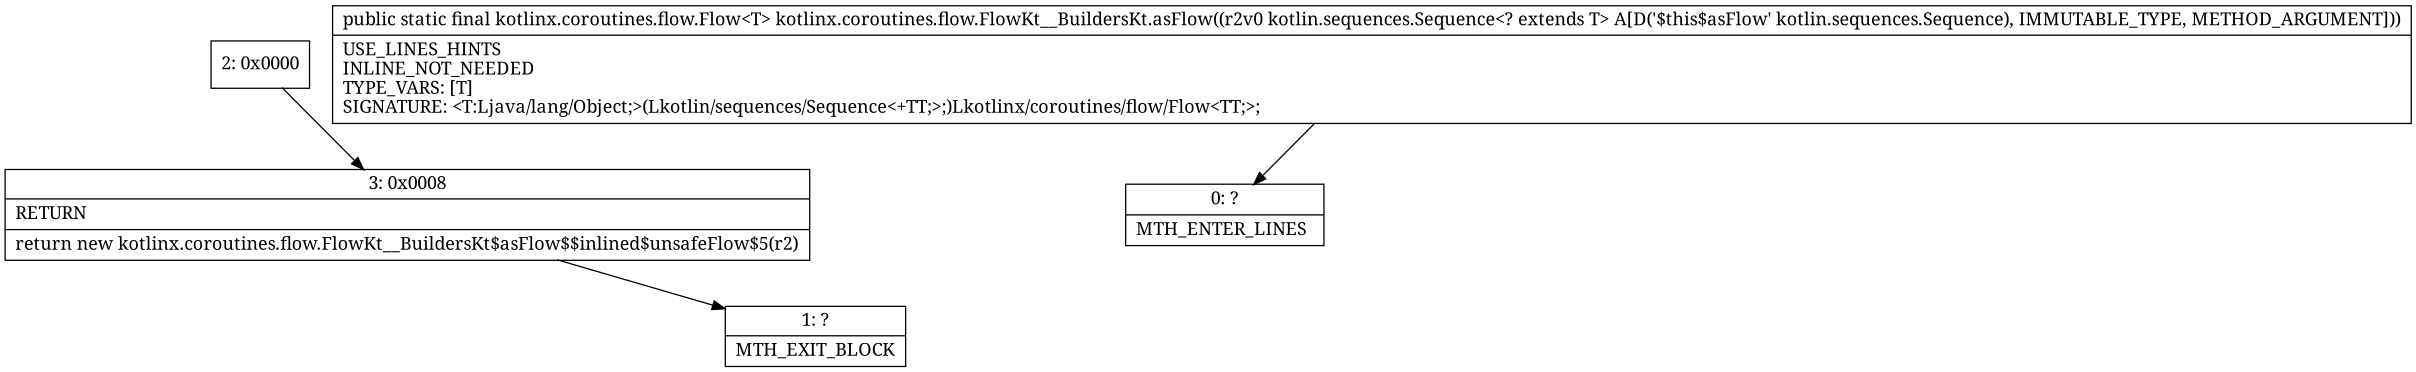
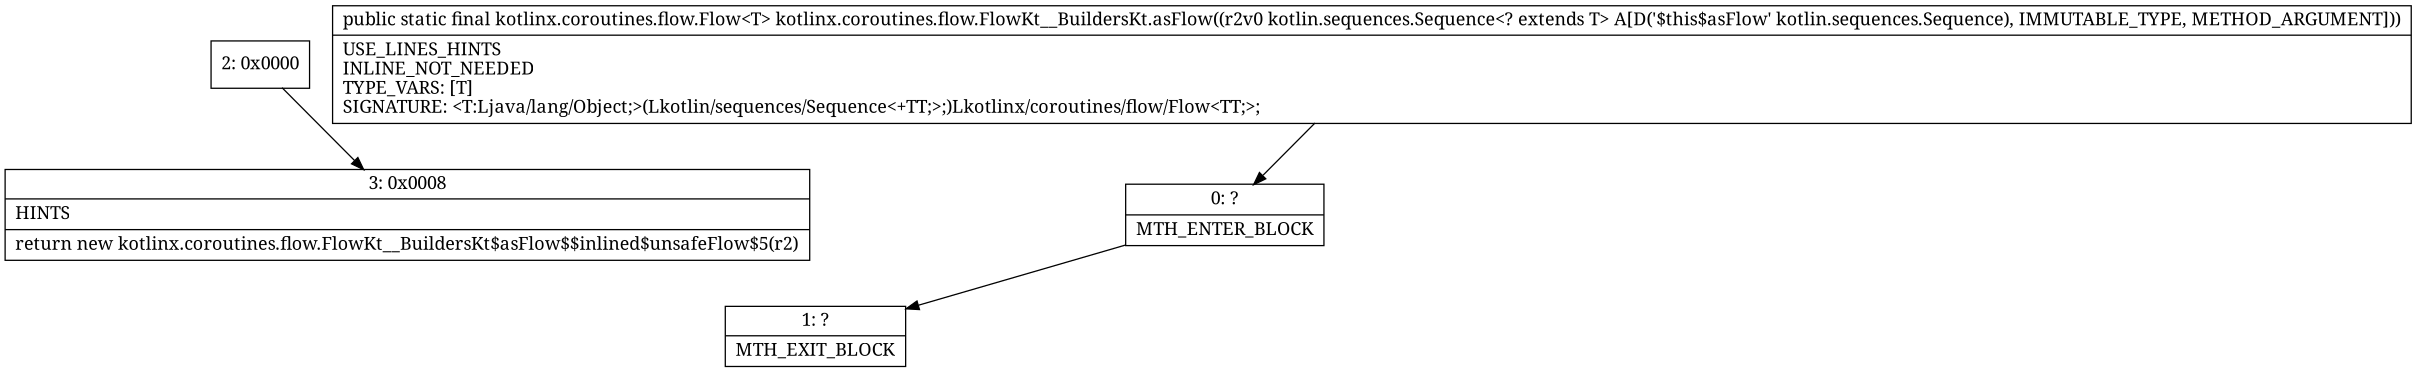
node "3: 0x0008": text "RETURN" -> "HINTS"
node "0: ?": text "MTH_ENTER_LINES" -> "MTH_ENTER_BLOCK"
edge "3: 0x0008" -> "1: ?": now "0: ?" -> "1: ?"
